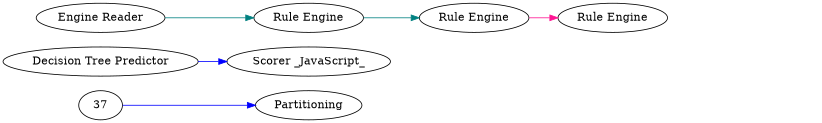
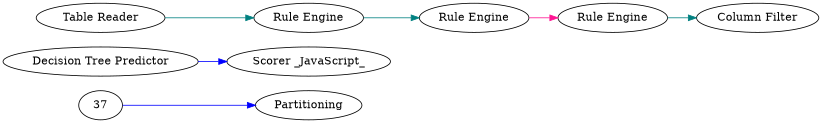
node "Engine Reader": label "Engine Reader" -> "Table Reader"
node "Column Filter": added
